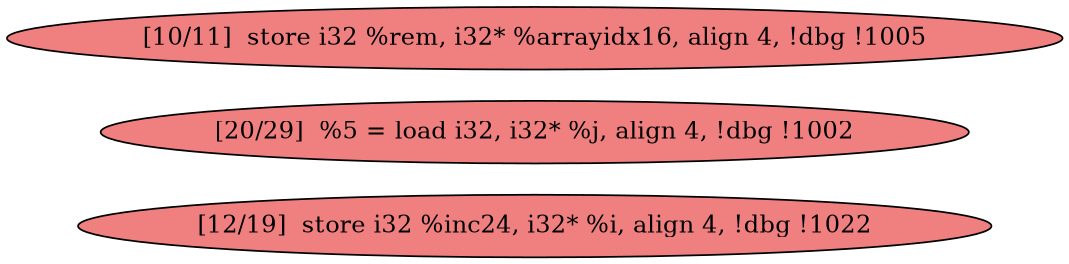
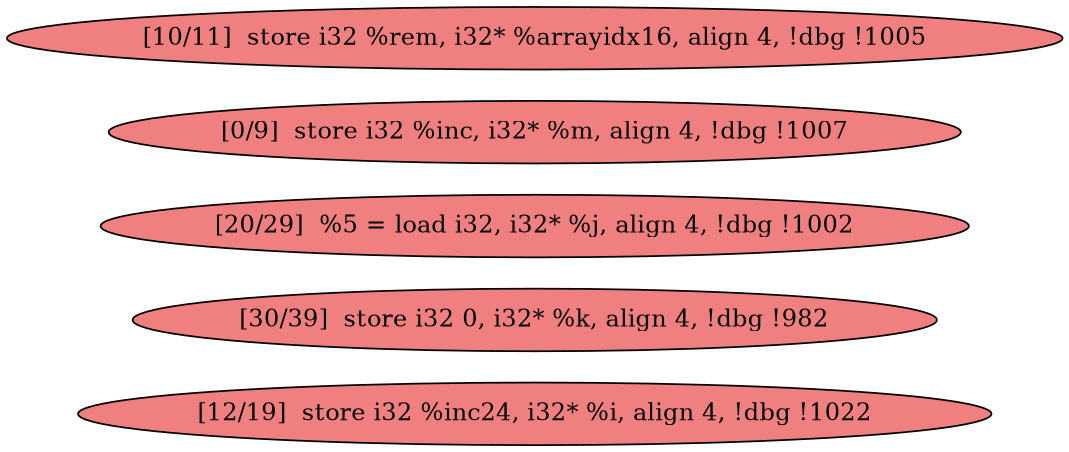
node "[0/9]  store i32 %inc, i32* %m, align 4, !dbg !1007": added
node "[30/39]  store i32 0, i32* %k, align 4, !dbg !982": added
